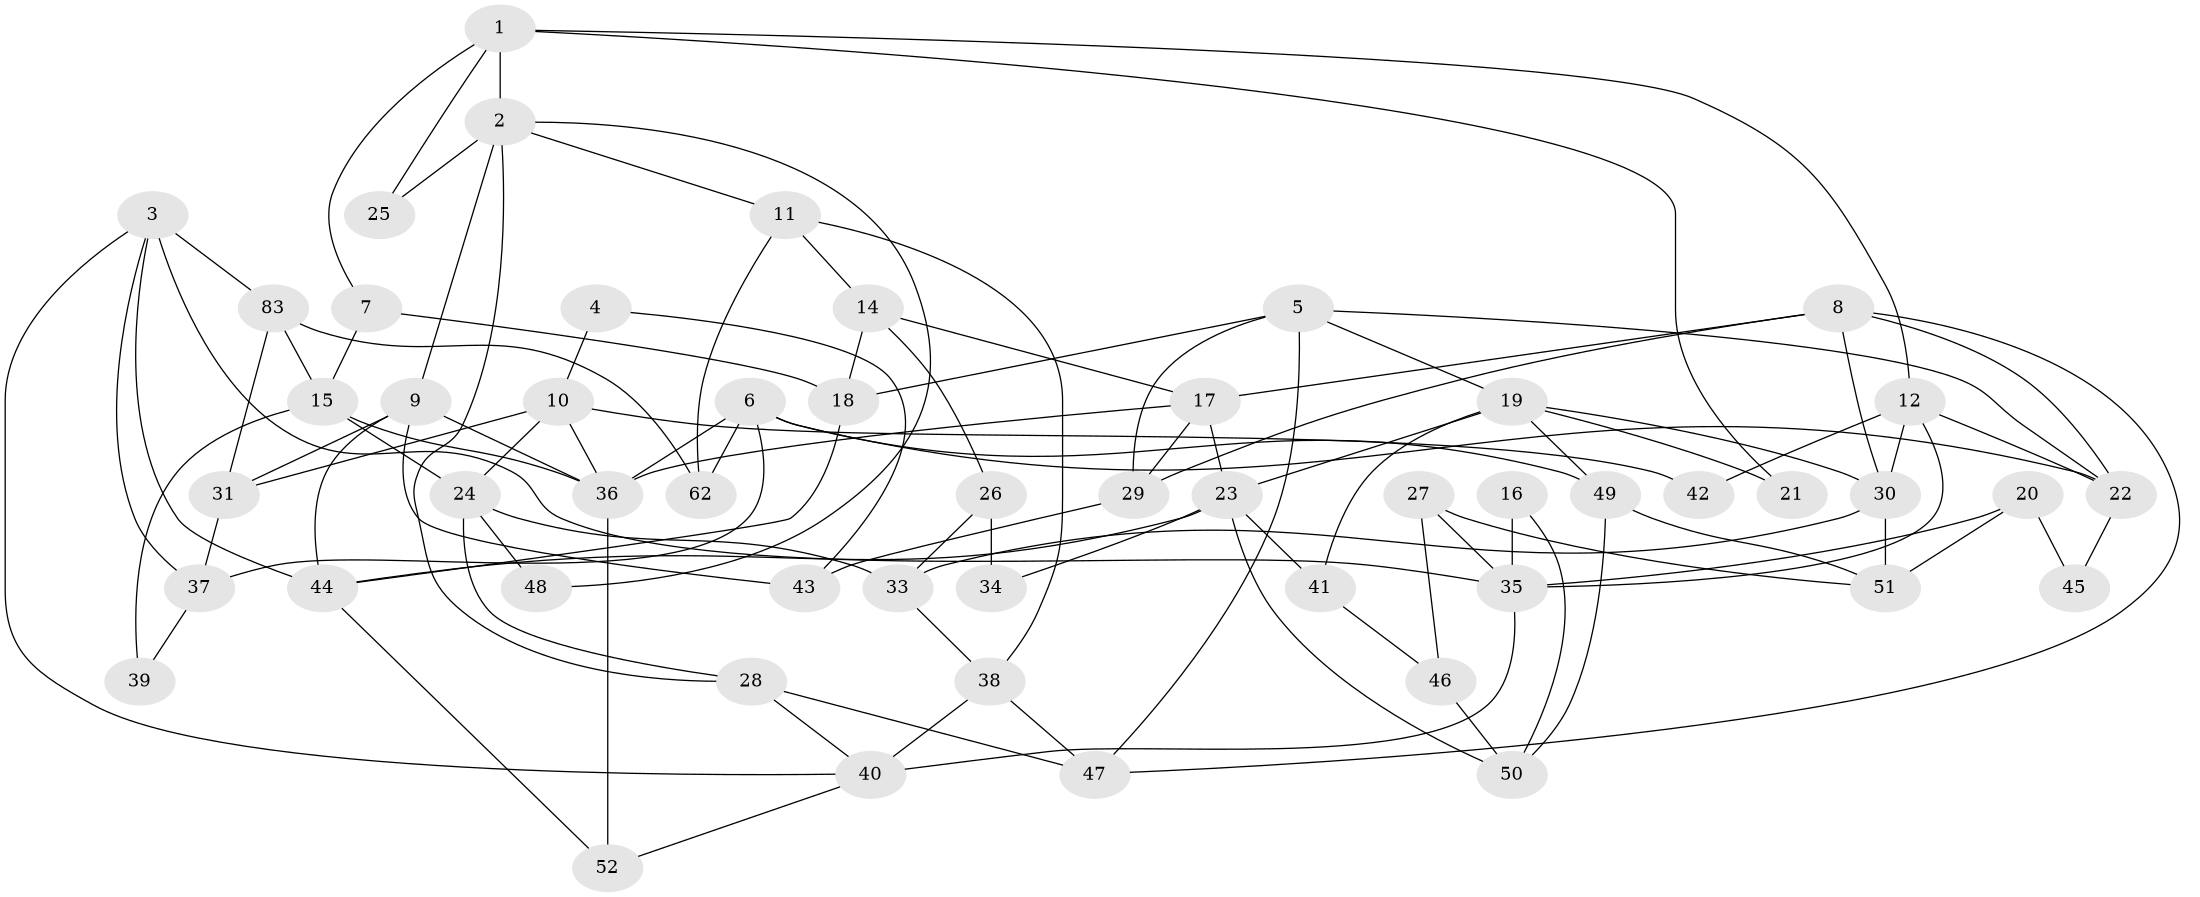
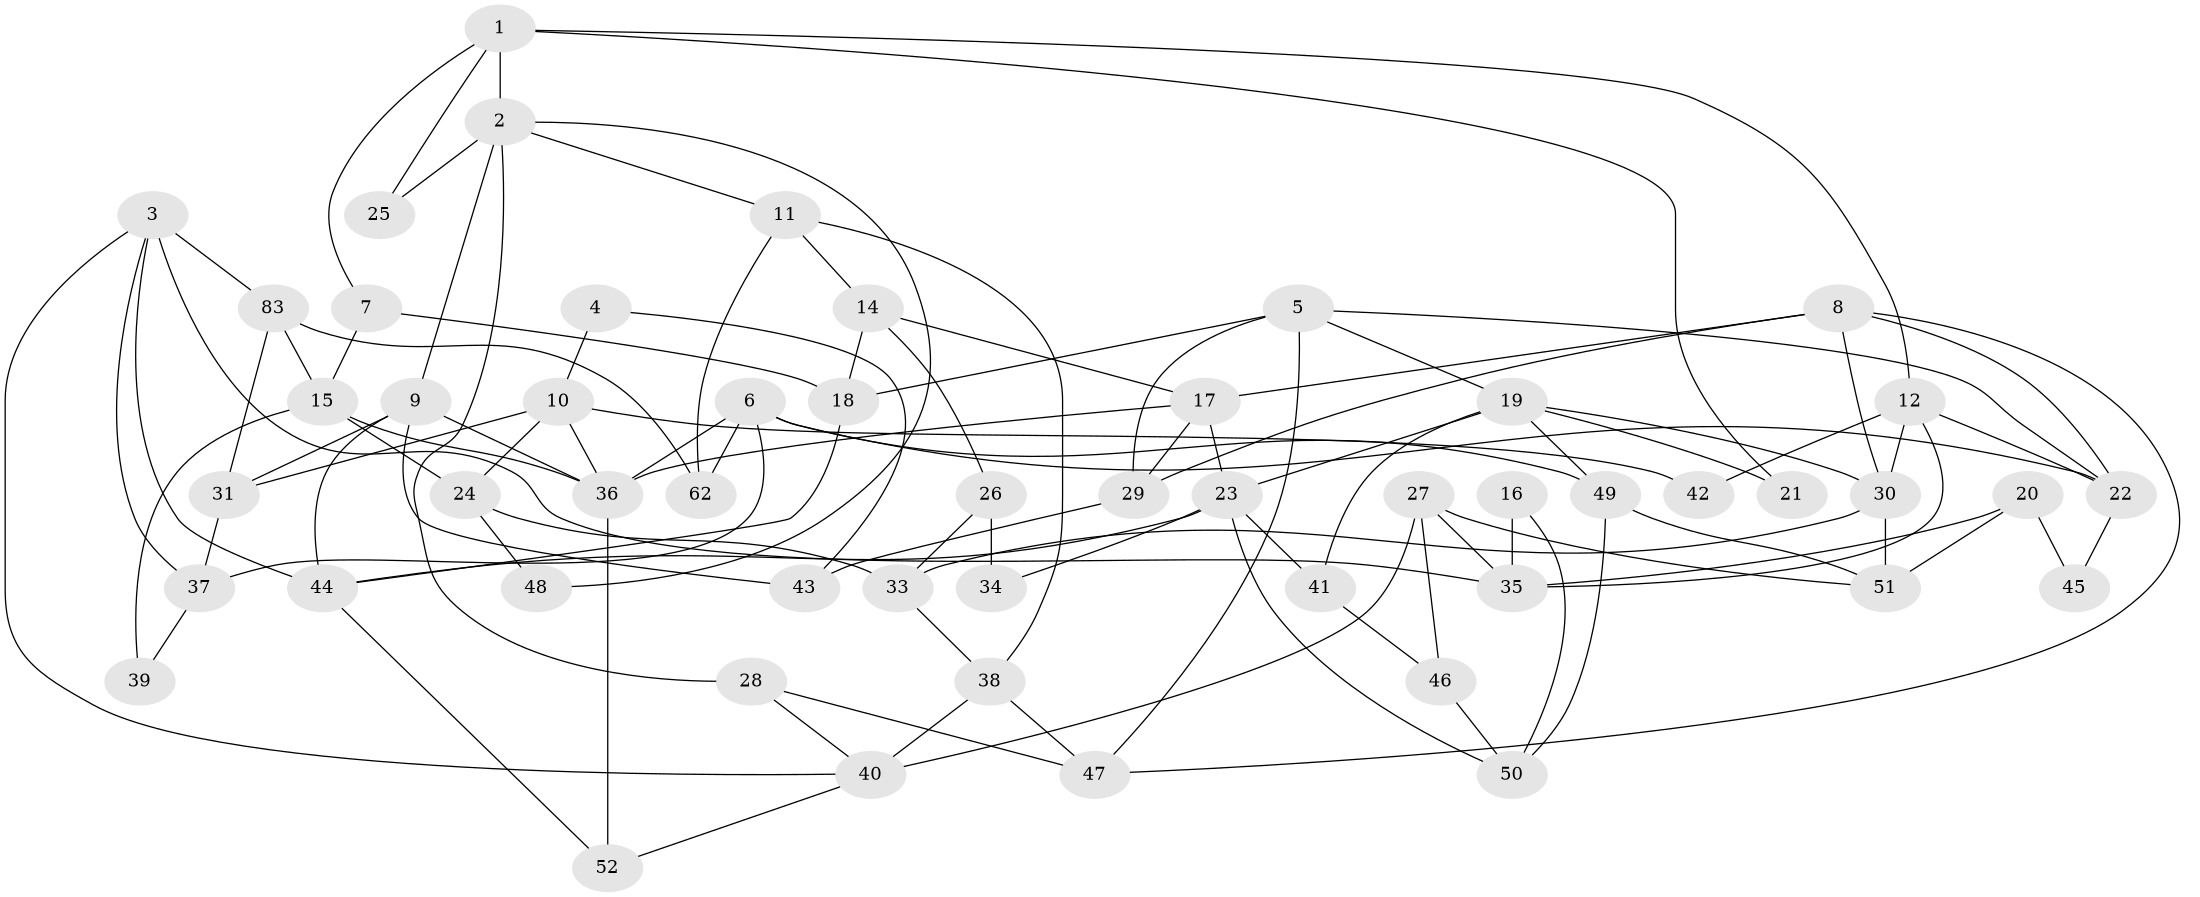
edge "24" -- "28": removed
edge "35" -- "40": now "27" -- "40"
